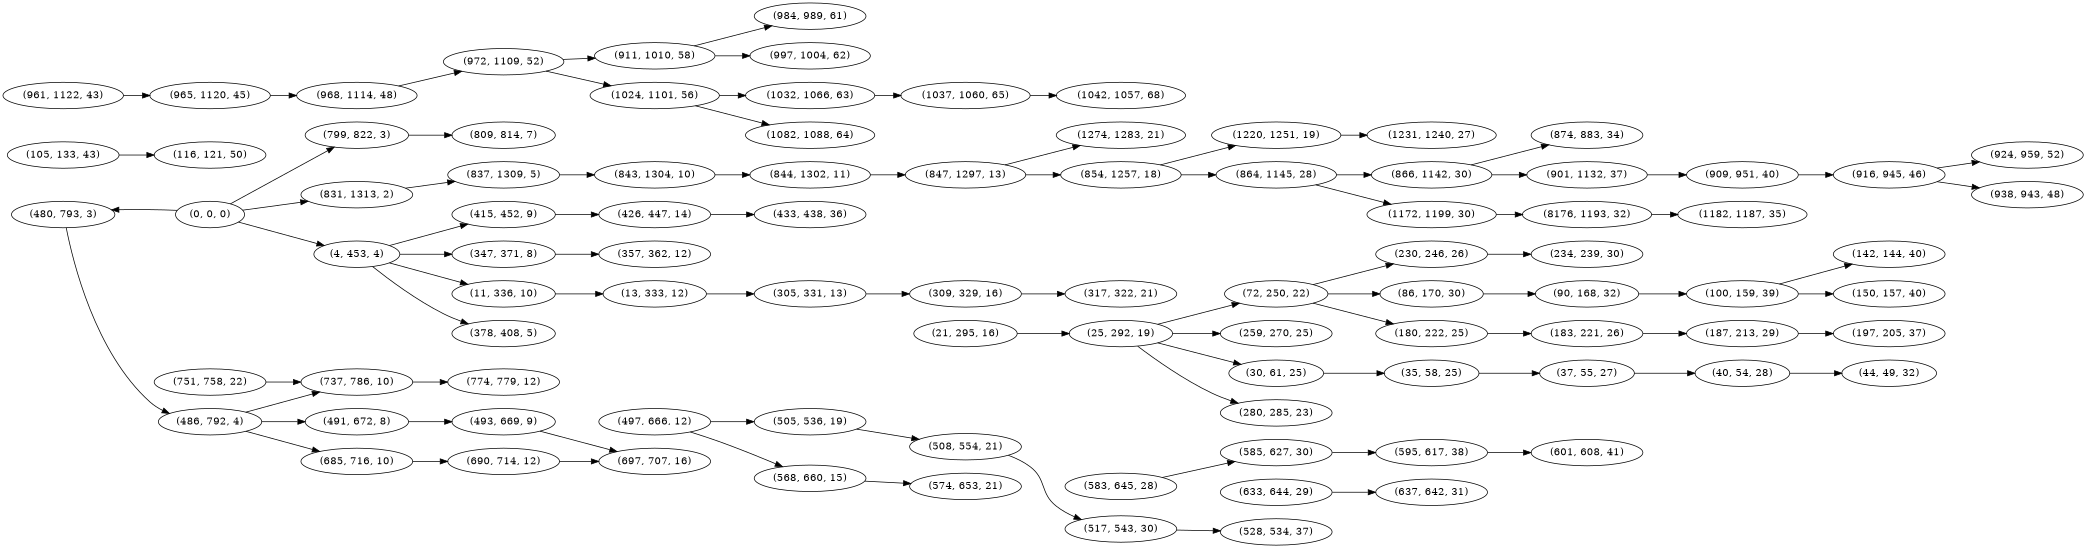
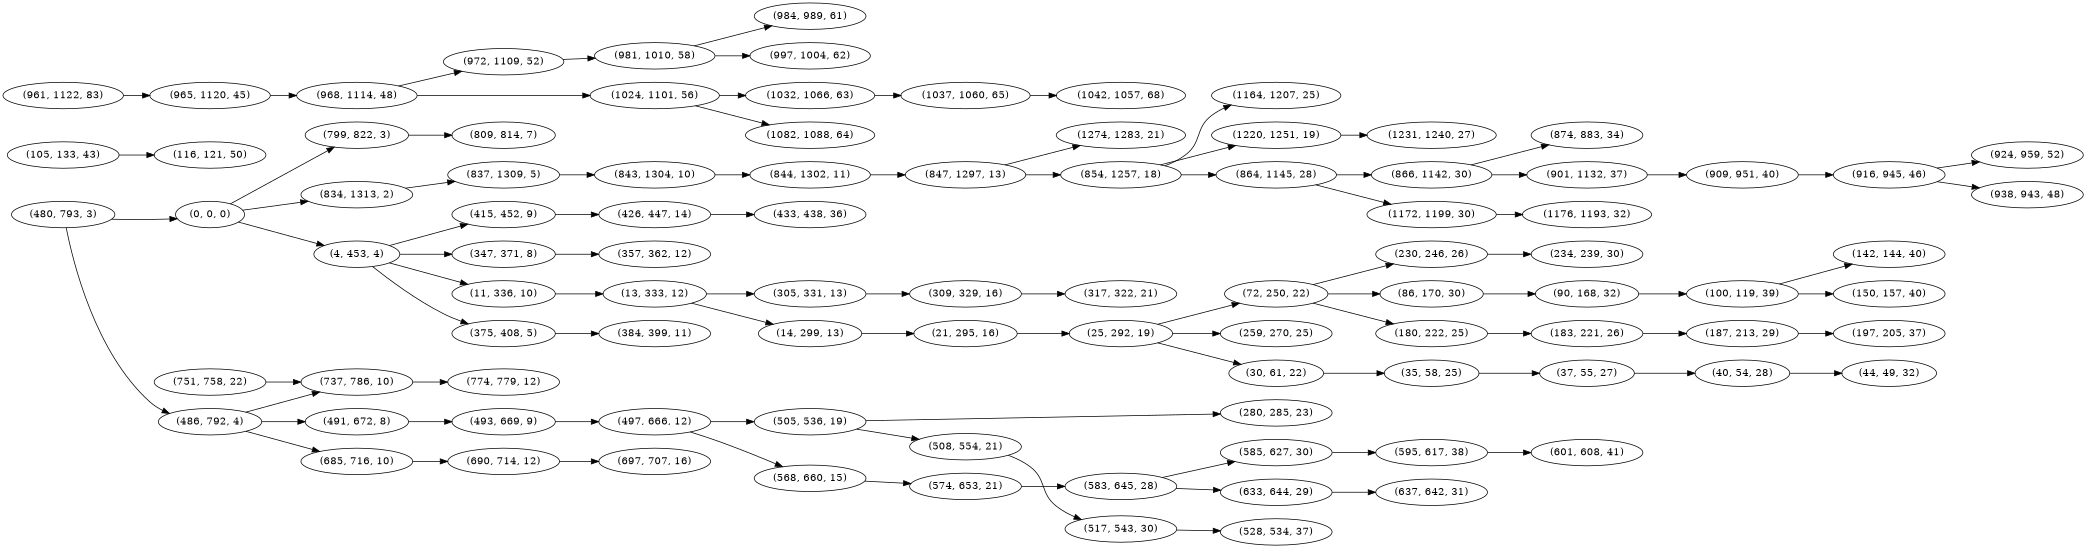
node "(911, 1010, 58)": label "(911, 1010, 58)" -> "(981, 1010, 58)"
edge "(972, 1109, 52)" -> "(1024, 1101, 56)": now "(968, 1114, 48)" -> "(1024, 1101, 56)"
node "(961, 1122, 43)": label "(961, 1122, 43)" -> "(961, 1122, 83)"
node "(1164, 1207, 25)": added
node "(831, 1313, 2)": label "(831, 1313, 2)" -> "(834, 1313, 2)"
edge "(0, 0, 0)" -> "(480, 793, 3)": reversed
node "(8176, 1193, 32)": label "(8176, 1193, 32)" -> "(1176, 1193, 32)"
node "(1182, 1187, 35)": removed
node "(100, 159, 39)": label "(100, 159, 39)" -> "(100, 119, 39)"
node "(378, 408, 5)": label "(378, 408, 5)" -> "(375, 408, 5)"
node "(384, 399, 11)": added
node "(14, 299, 13)": added
node "(30, 61, 25)": label "(30, 61, 25)" -> "(30, 61, 22)"
edge "(25, 292, 19)" -> "(280, 285, 23)": now "(505, 536, 19)" -> "(280, 285, 23)"
edge "(493, 669, 9)" -> "(697, 707, 16)": now "(493, 669, 9)" -> "(497, 666, 12)"
edge "(574, 653, 21)" -> "(583, 645, 28)": added
edge "(583, 645, 28)" -> "(633, 644, 29)": added
